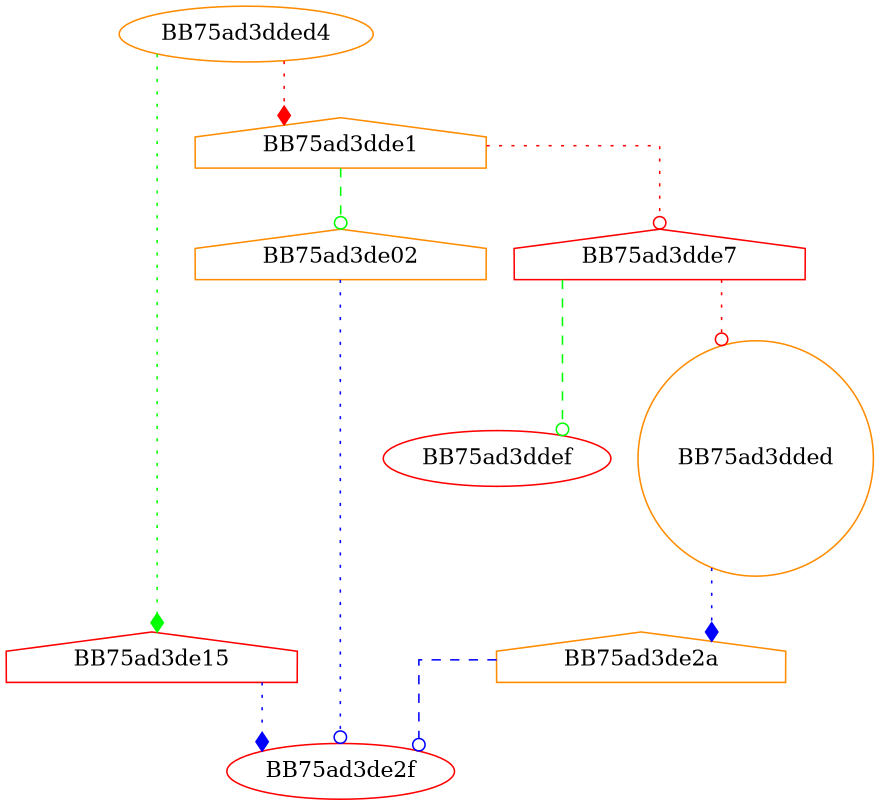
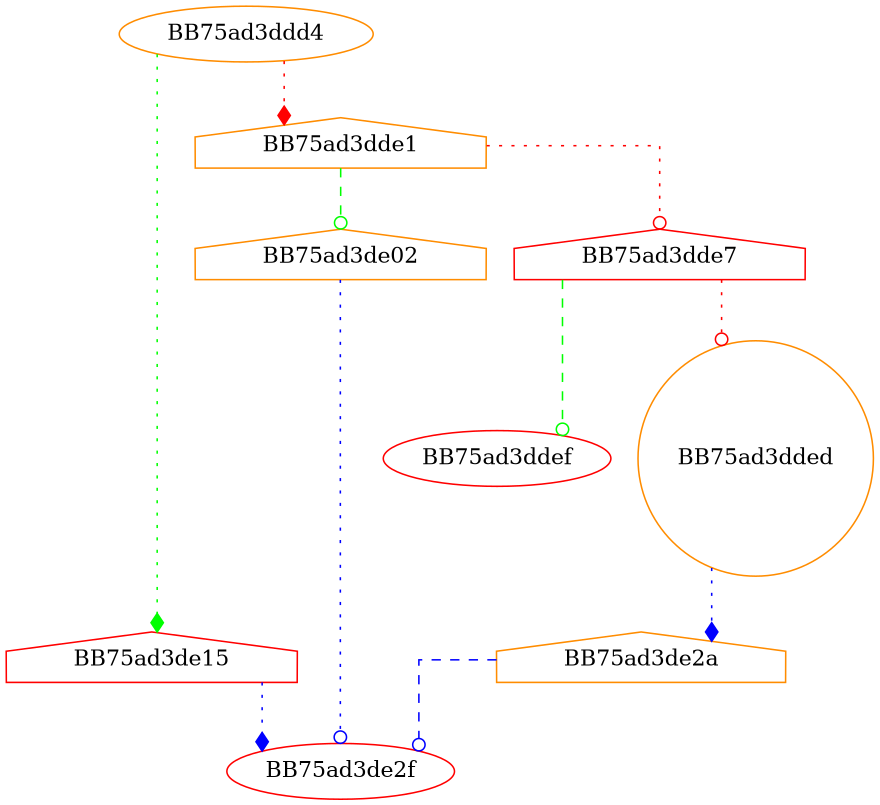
node "BB75ad3dded4": label "BB75ad3dded4" -> "BB75ad3ddd4"
